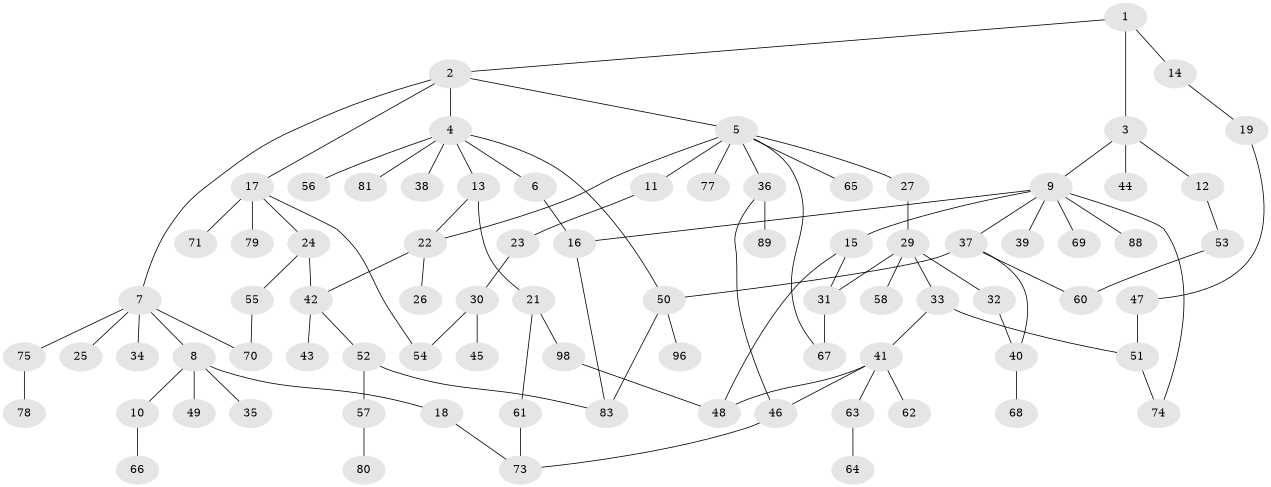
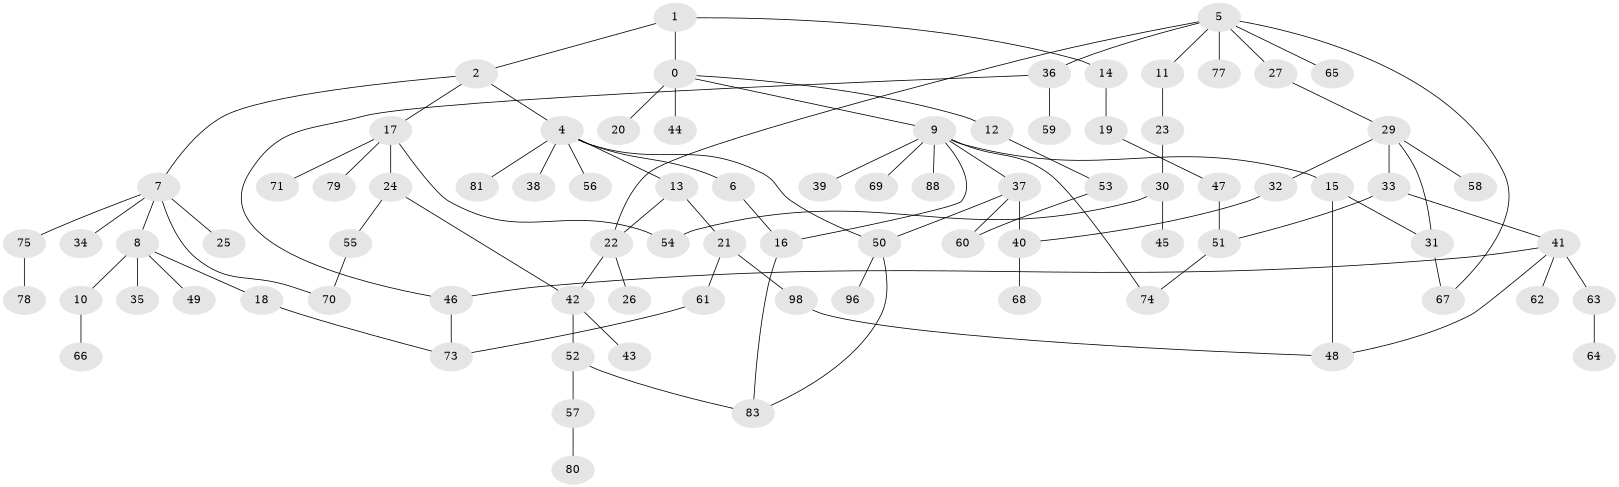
edge "2" -- "5": removed
node "20": added
node "3": label "3" -> "0"
node "89": label "89" -> "59"
